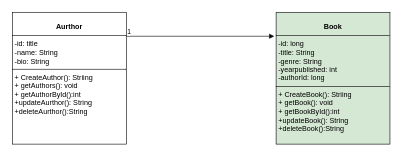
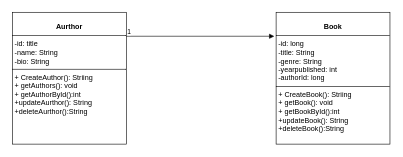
node "Book -id: long -title: String -genre: String -yearpublished: int -authorId: long + CreateBook(): Striing + getBook(): void + getBookById():int +updateBook(): String +deleteBook():String": fillcolor #d5e8d4 -> #ffffff
